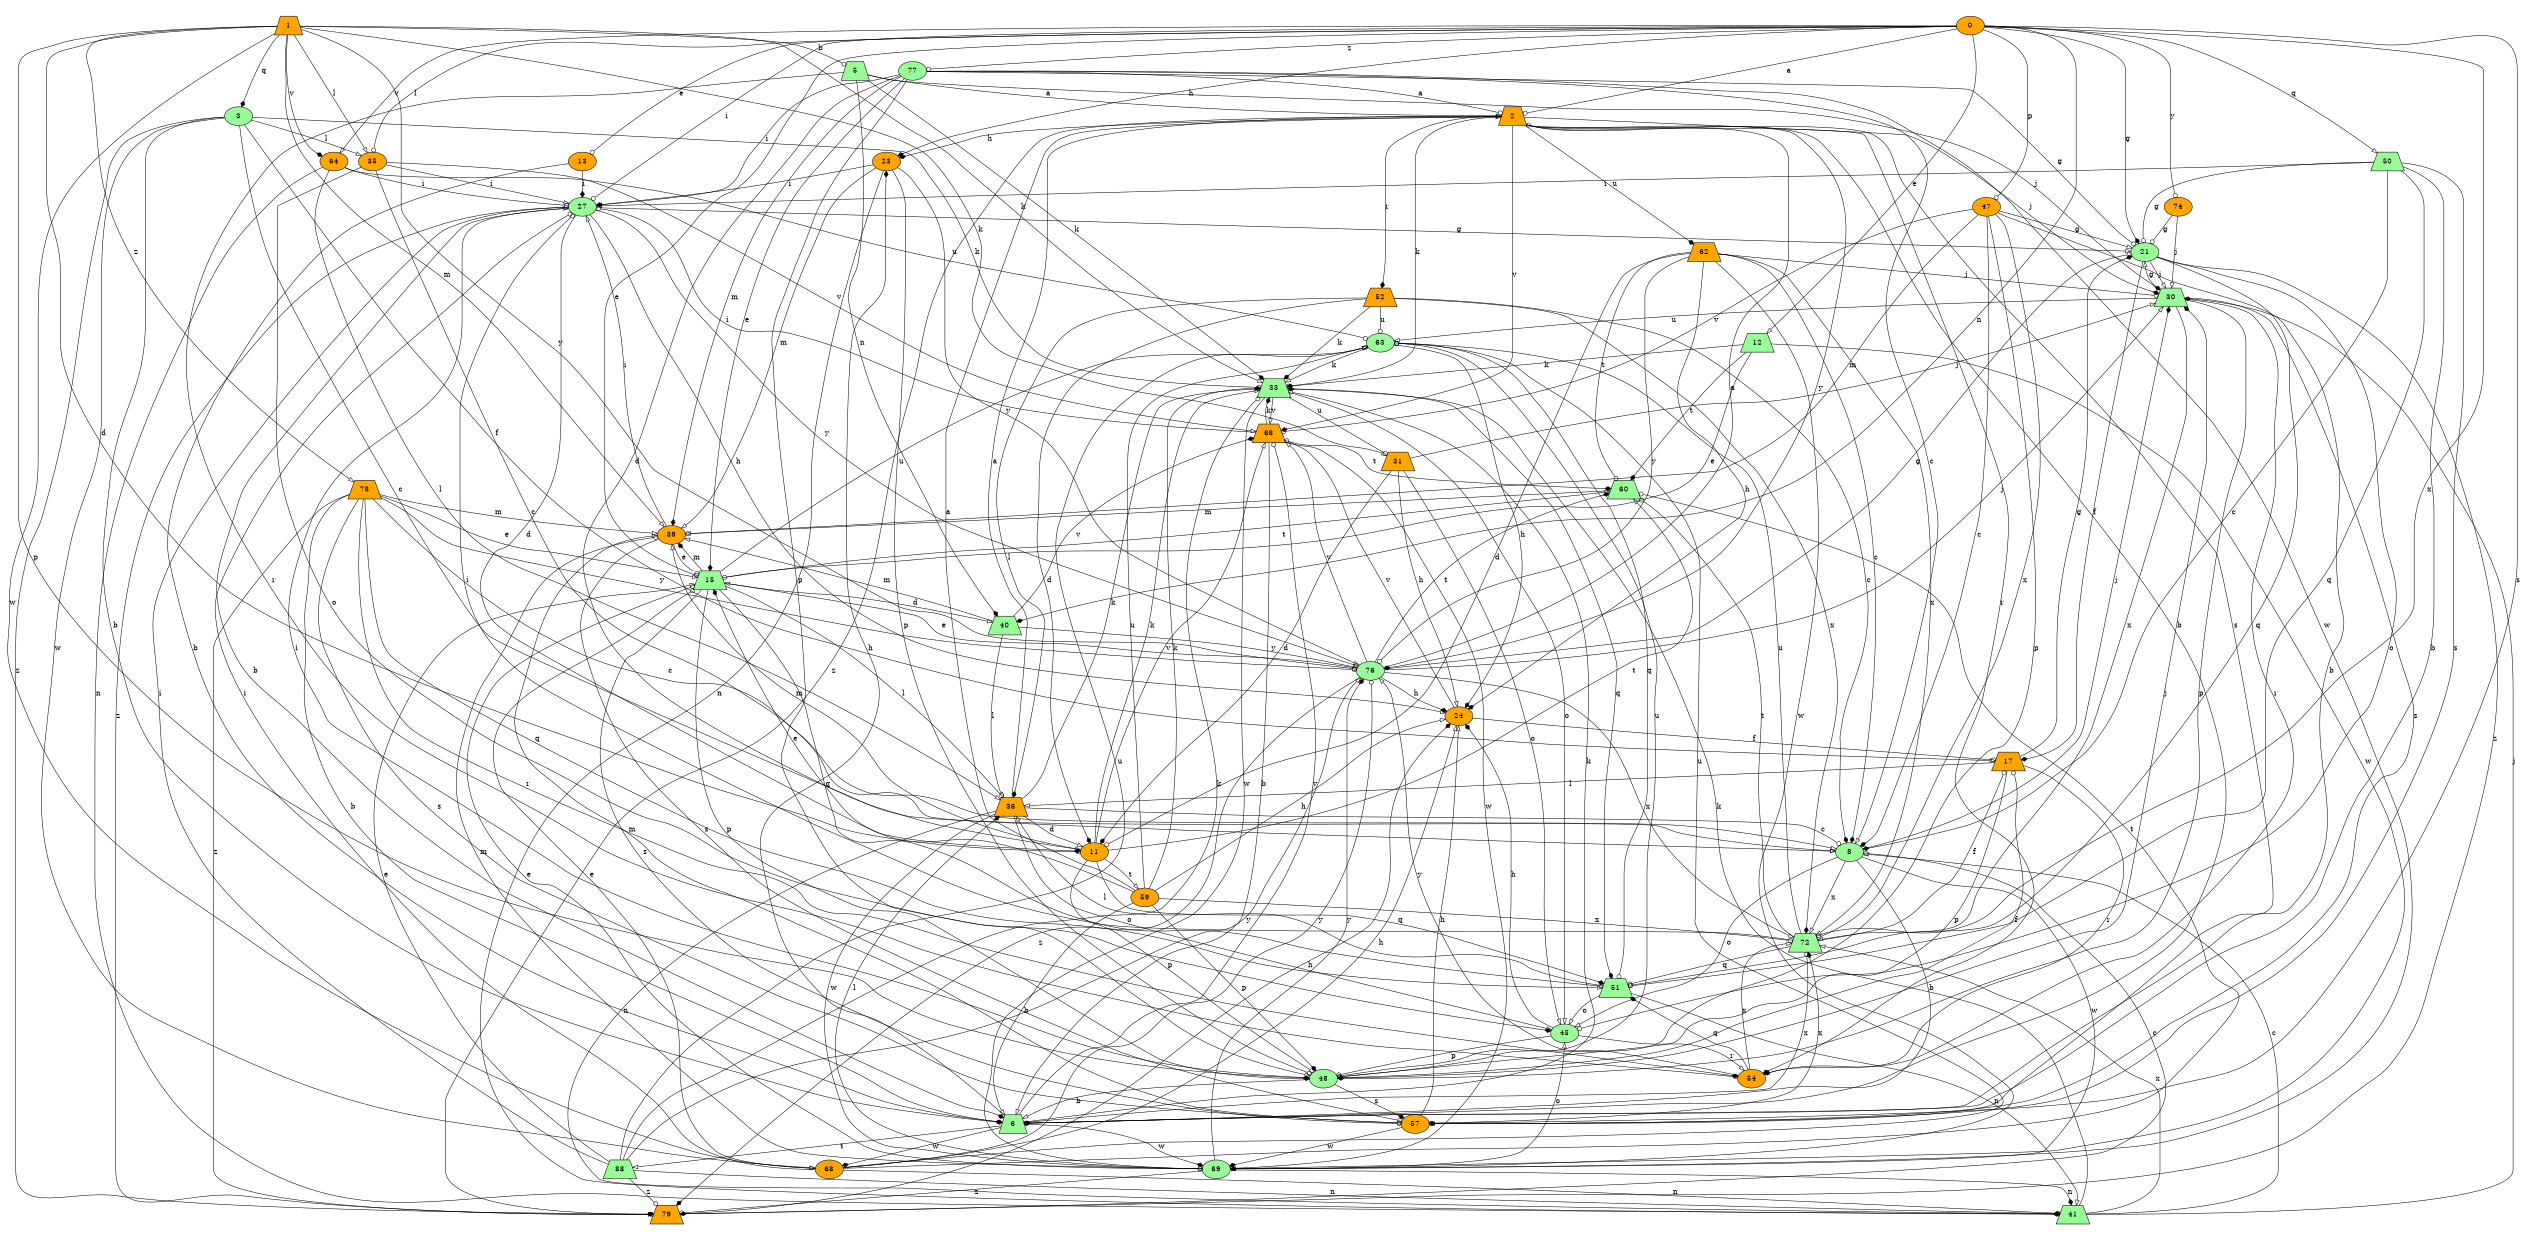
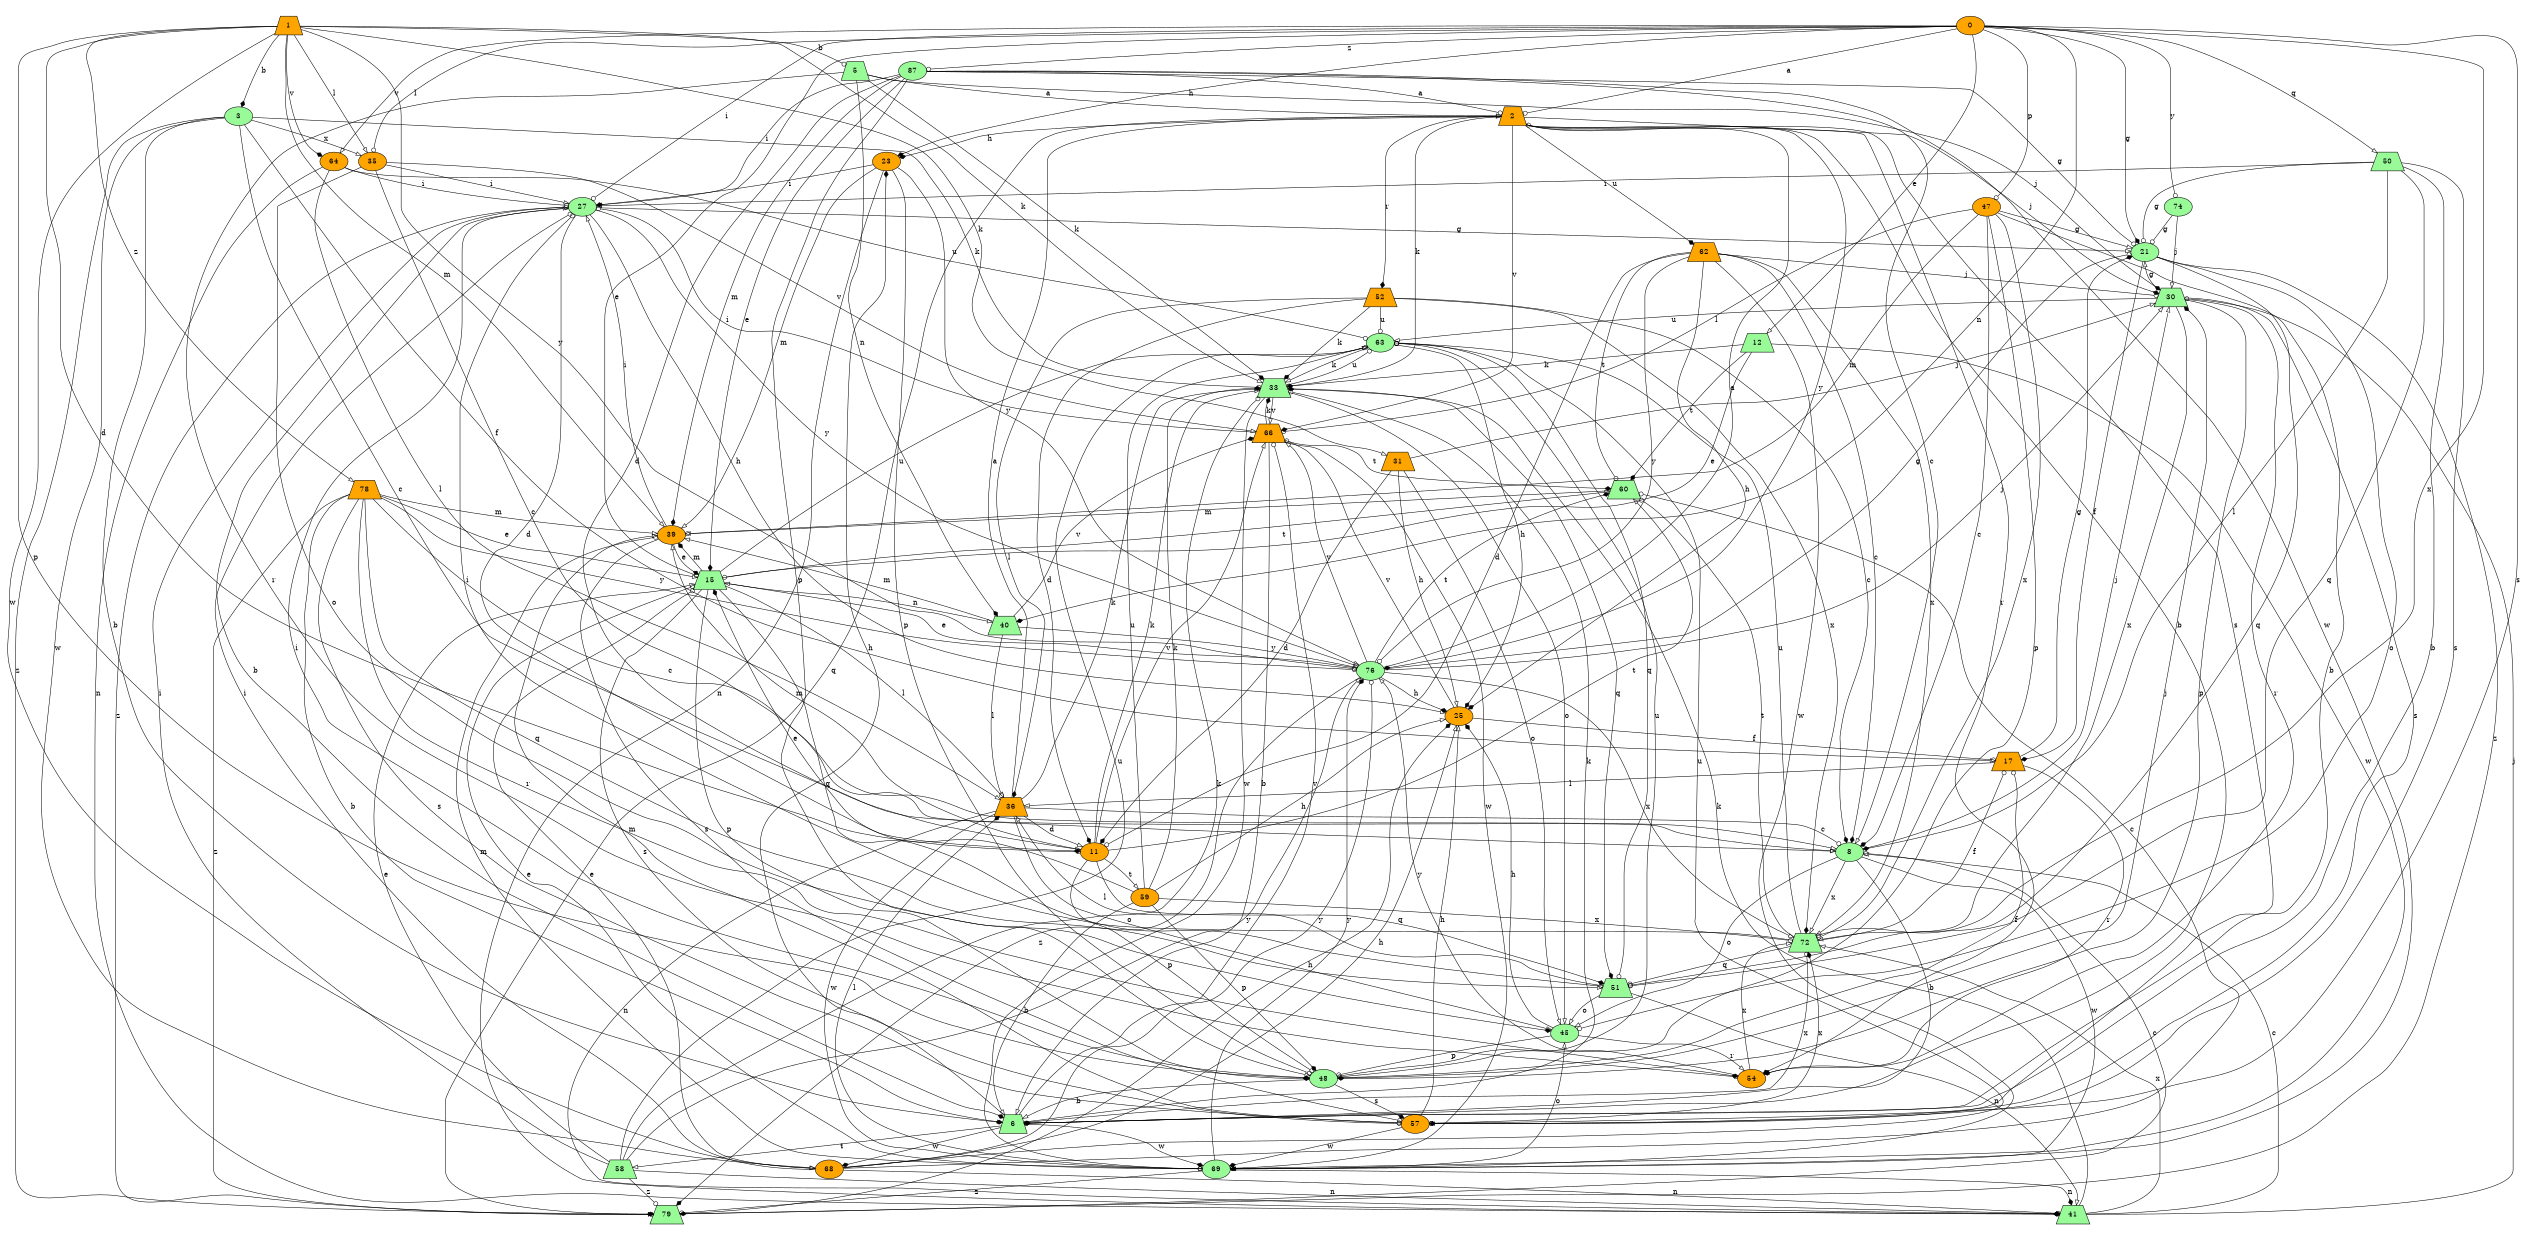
edge "1" -> "3": label "q" -> "b"
node "77": label "77" -> "87"
edge "3" -> "35": label "l" -> "x"
node "13": removed
node "74": fillcolor orange -> palegreen
edge "21" -> "30": removed, label "j"
edge "47" -> "66": label "v" -> "l"
edge "59" -> "2": removed, label "a"
edge "33" -> "31": now "33" -> "63"
edge "50" -> "8": label "c" -> "l"
edge "39" -> "15": arrowhead odot -> diamond
edge "15" -> "40": label "d" -> "n"
edge "8" -> "30": arrowhead diamond -> onormal
edge "2" -> "79": label "z" -> "q"
node "24": label "24" -> "25"
edge "68" -> "60": label "t" -> "c"
edge "41" -> "30": arrowhead diamond -> odot
edge "17" -> "48": removed, label "p"
edge "54" -> "51": removed, label "q"
node "88": label "88" -> "58"
node "79": fillcolor orange -> palegreen
